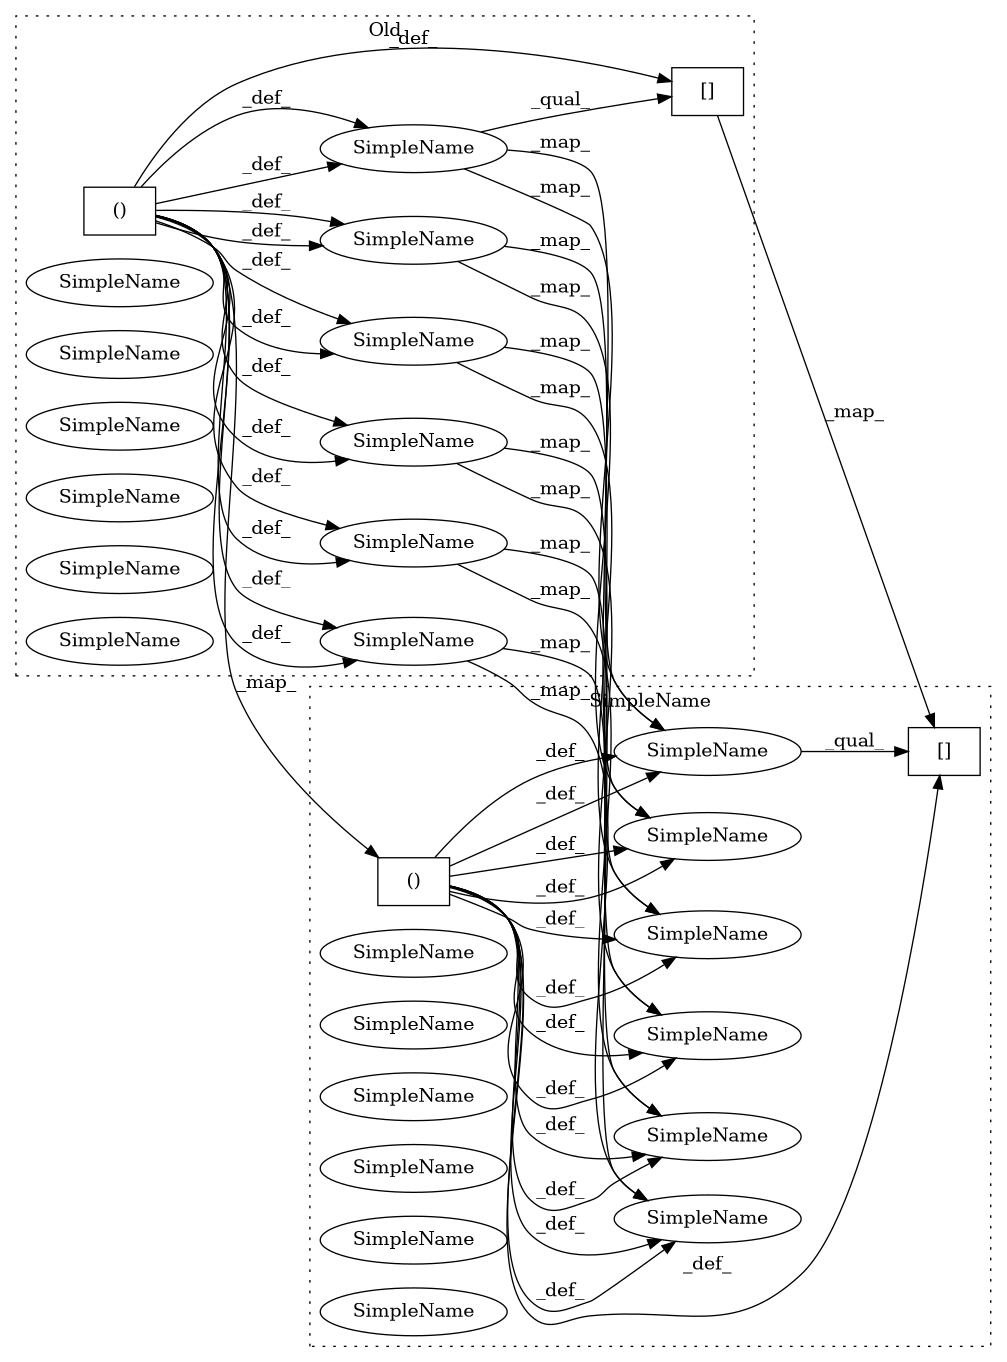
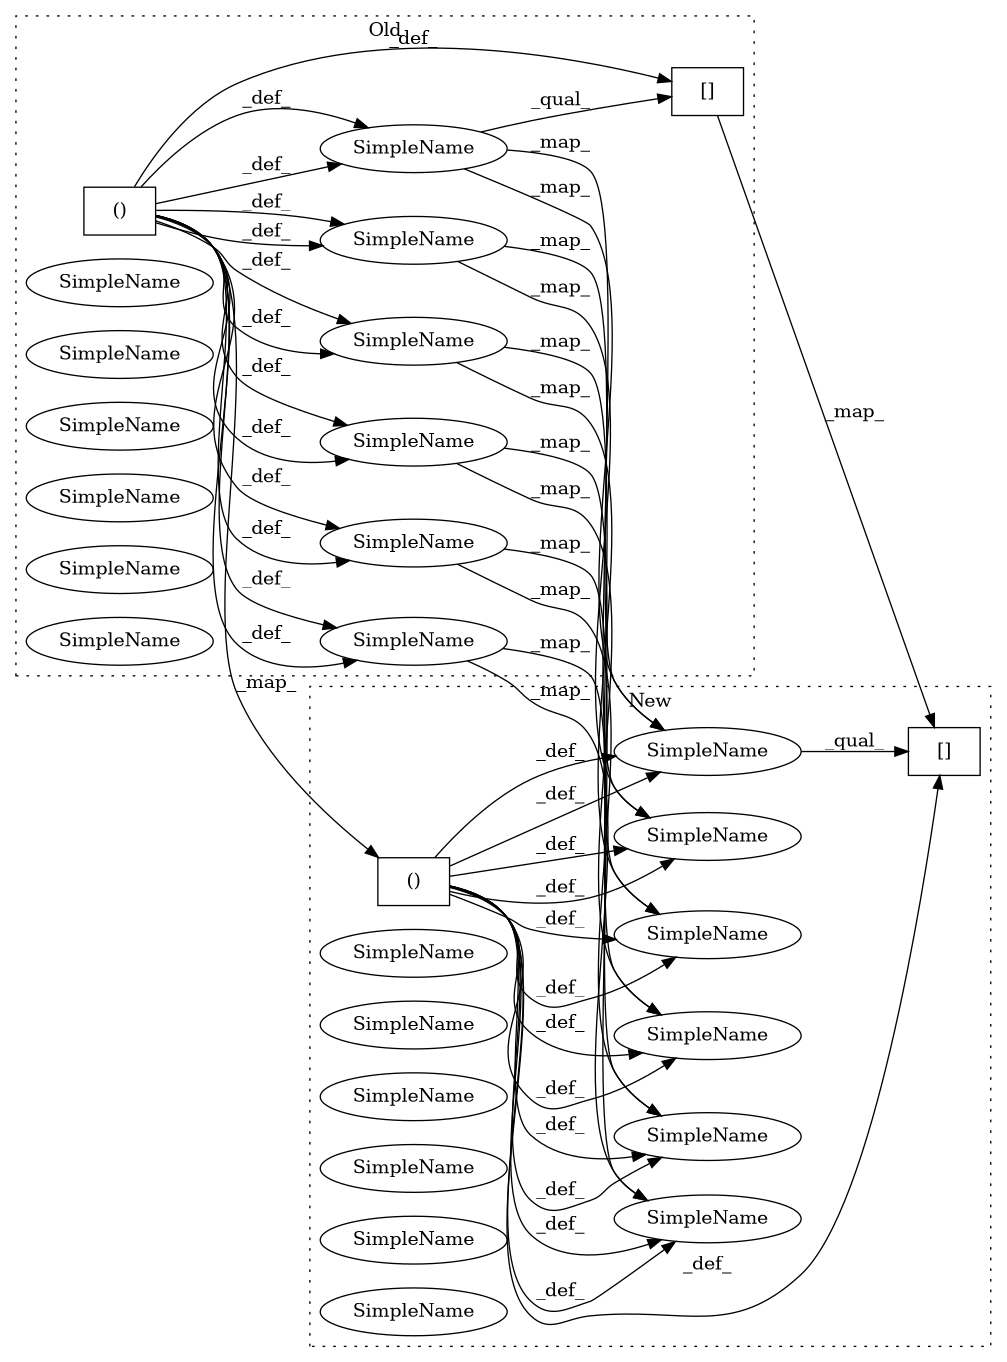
cluster "SimpleName": label "SimpleName" -> "New"
